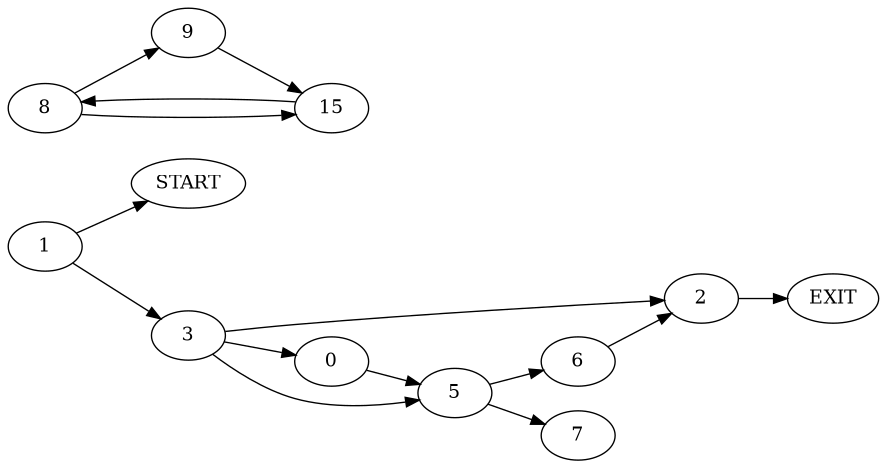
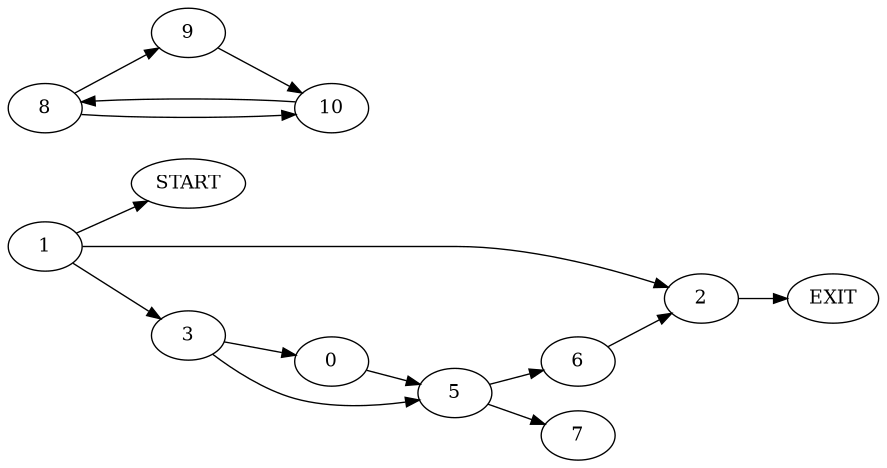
node "15": label "15" -> "10"
edge "3" -> "2": now "1" -> "2"
